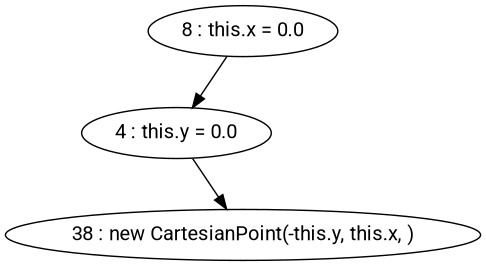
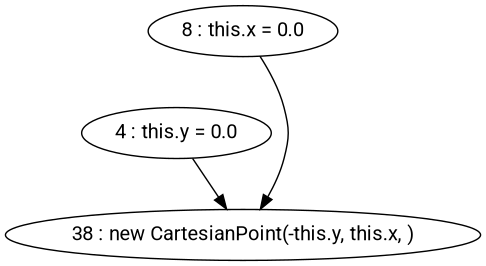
edge "8 : this.x = 0.0" -> "4 : this.y = 0.0": now "8 : this.x = 0.0" -> "38 : new CartesianPoint(-this.y, this.x, )"
